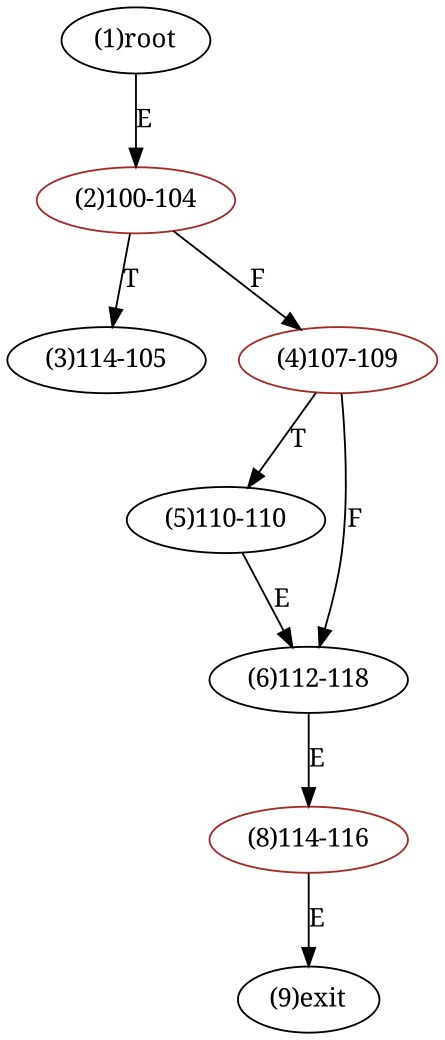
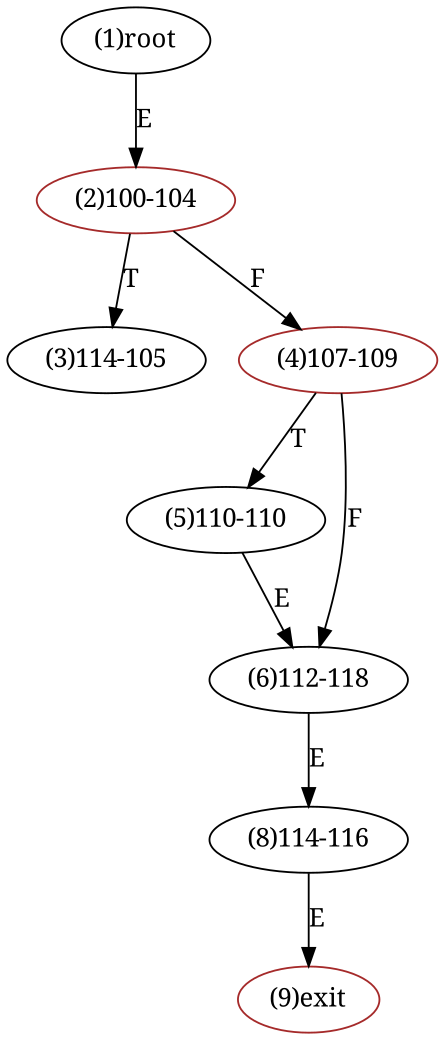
node "(8)114-116": color brown -> black
node "(9)exit": color black -> brown
